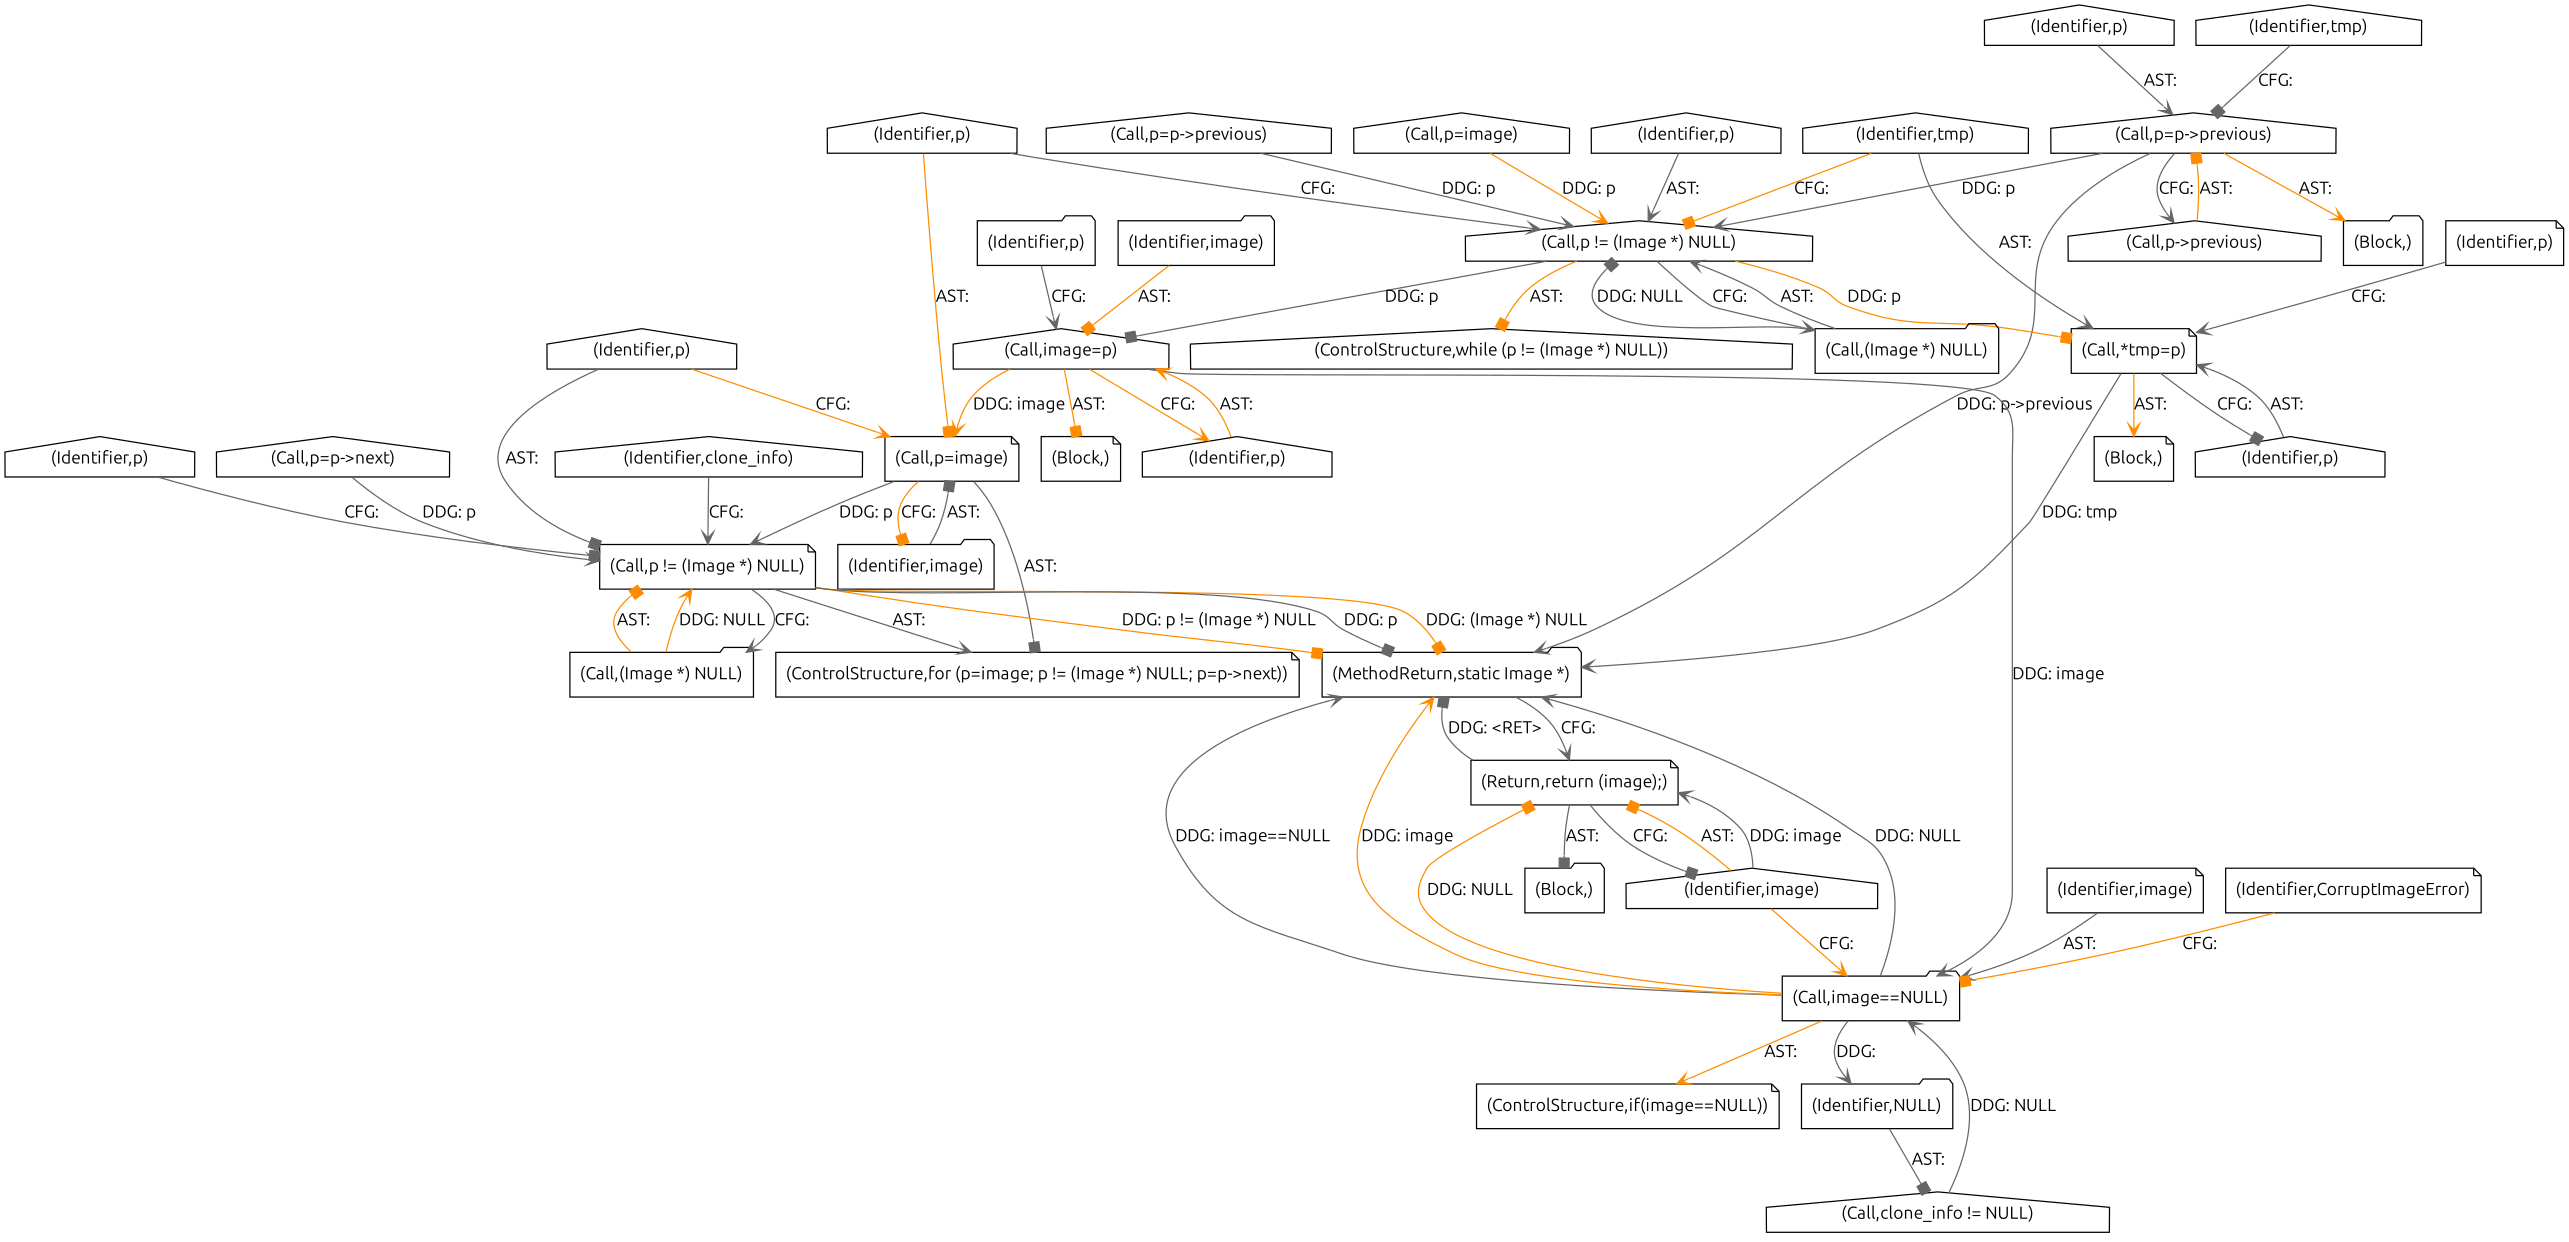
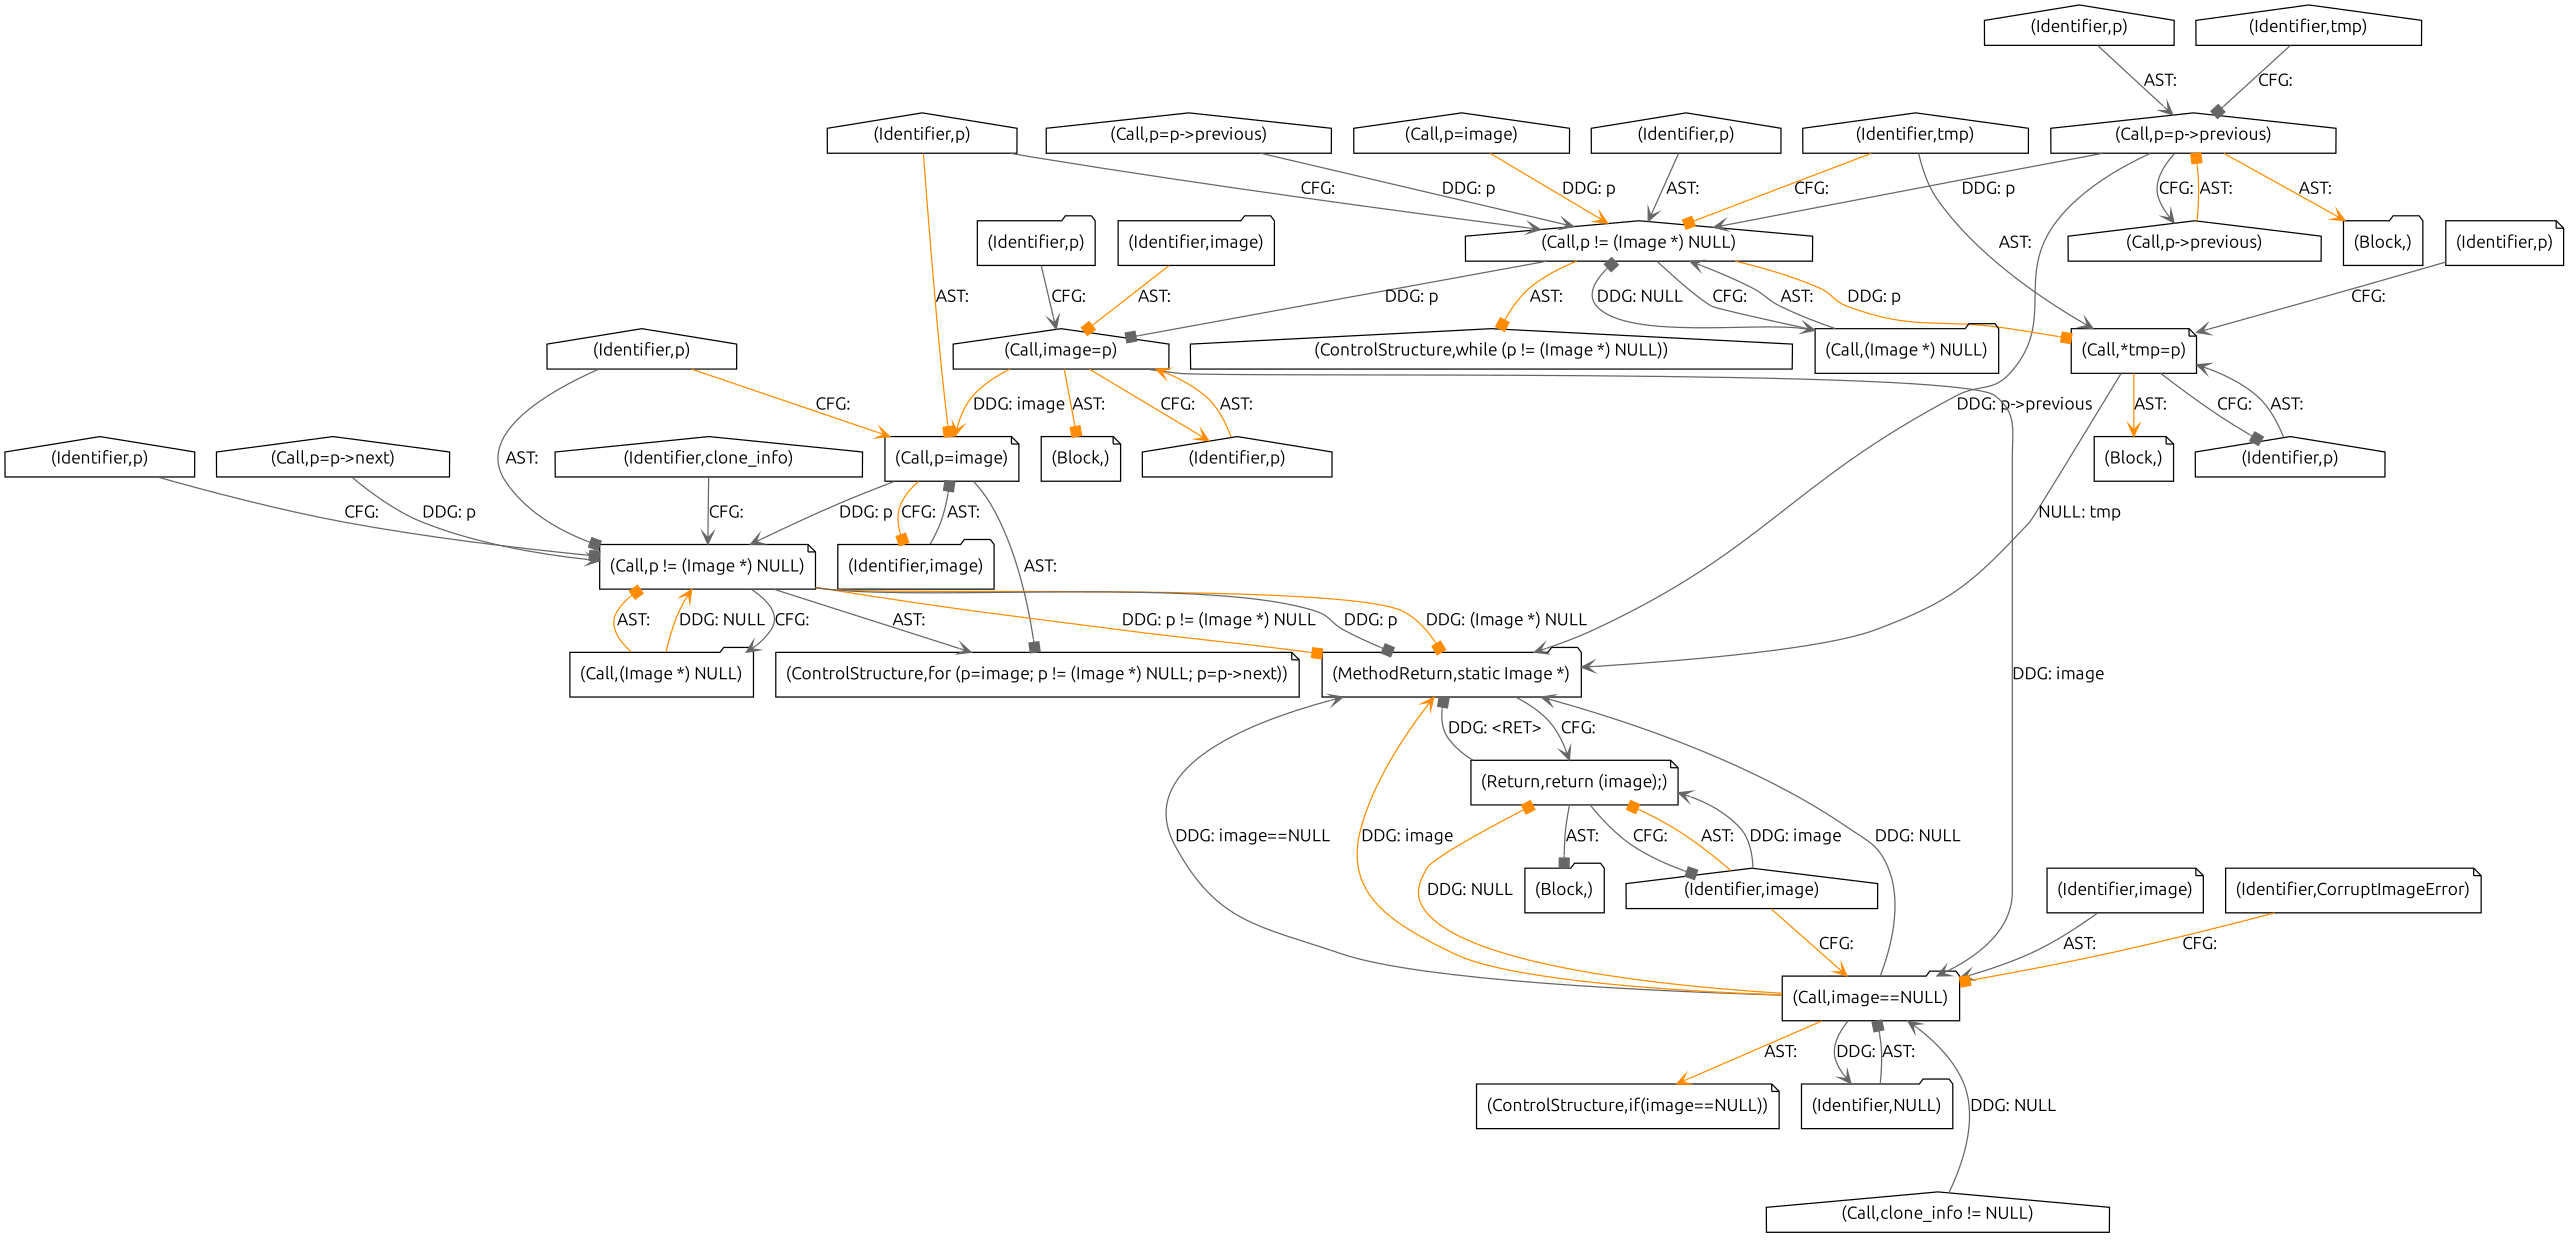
edge "(Call,*tmp=p)" -> "(MethodReturn,static Image *)": label "DDG: tmp" -> "NULL: tmp"
edge "(Identifier,NULL)" -> "(Call,clone_info != NULL)": now "(Identifier,NULL)" -> "(Call,image==NULL)"
